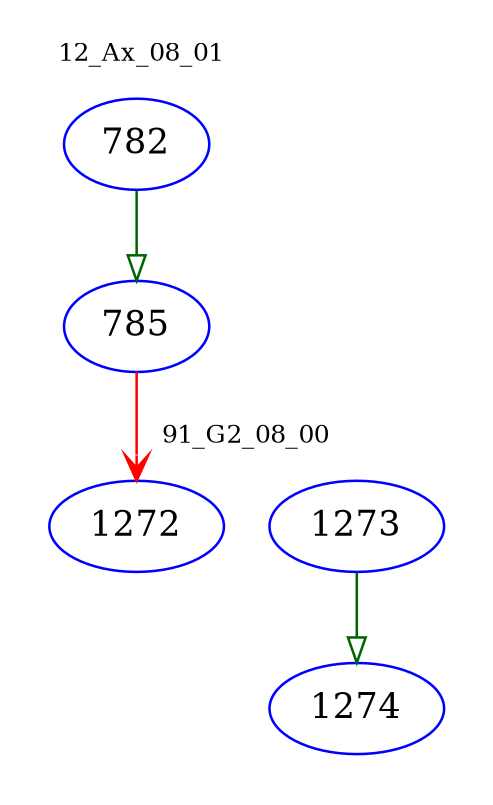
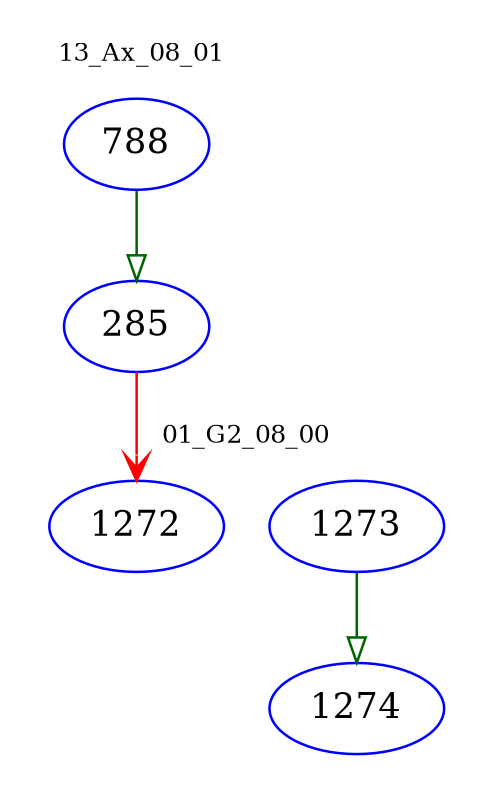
cluster "12_Ax_08_01": label "12_Ax_08_01" -> "13_Ax_08_01"
node "782": label "782" -> "788"
node "785": label "785" -> "285"
cluster "91_G2_08_00": label "91_G2_08_00" -> "01_G2_08_00"
